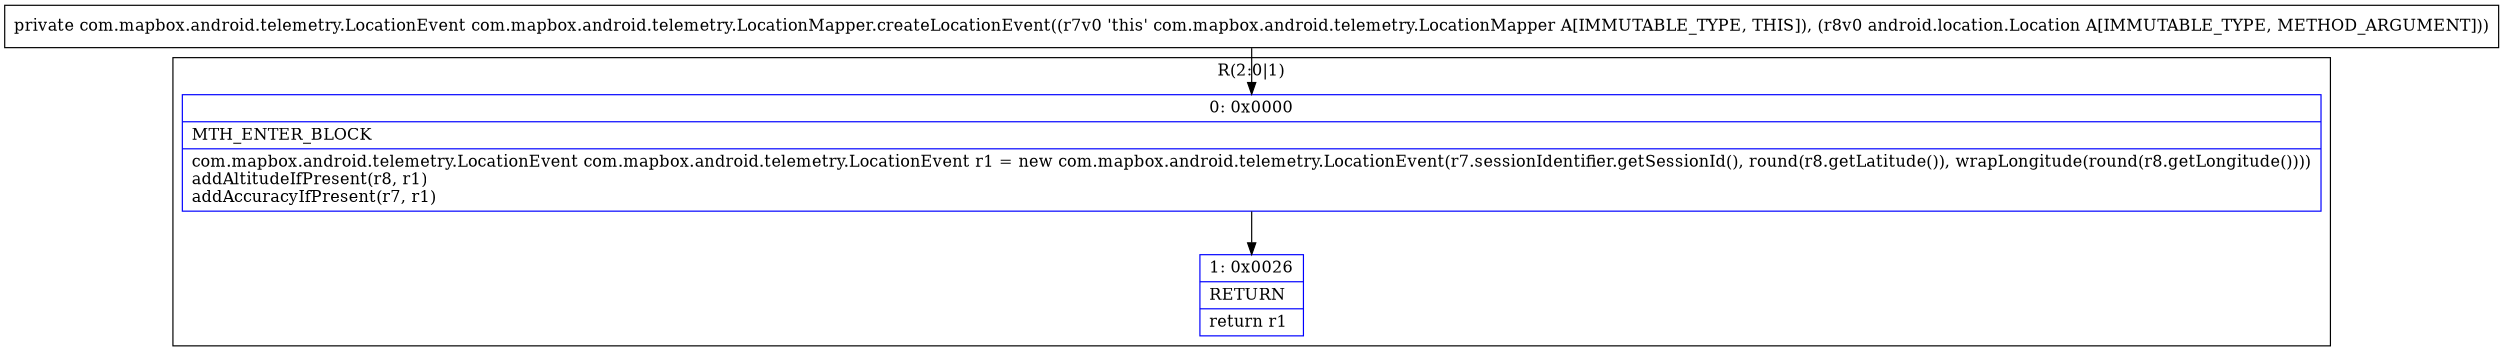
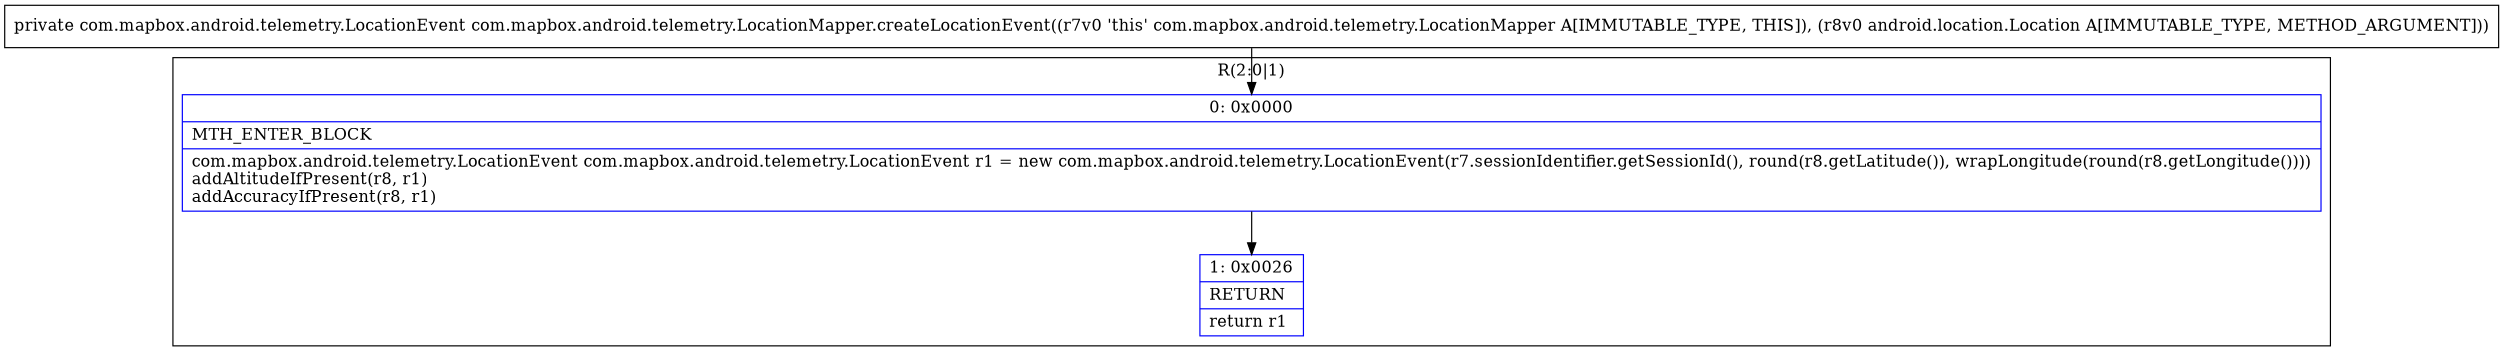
node "0: 0x0000": text "addAccuracyIfPresent(r7, r1)" -> "addAccuracyIfPresent(r8, r1)"
